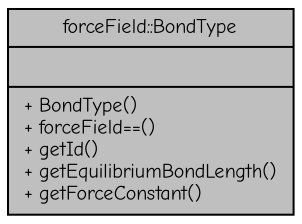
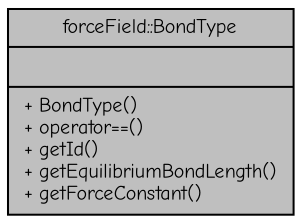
node "forceField::BondType": text "+ forceField==()" -> "+ operator==()"
